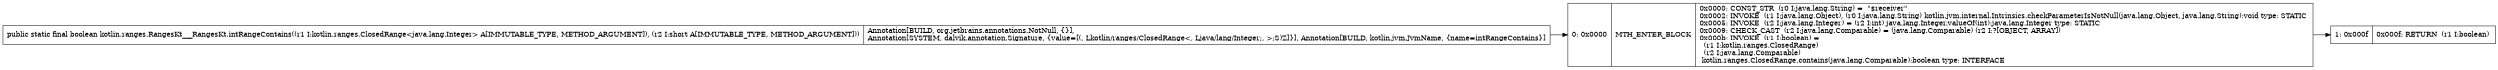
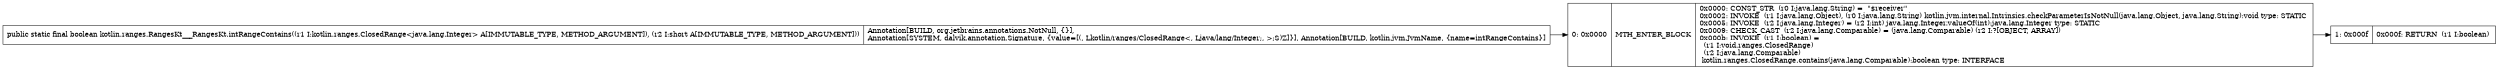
node "0: 0x0000": text "(r1 I:kotlin.ranges.ClosedRange)" -> "(r1 I:void.ranges.ClosedRange)"
